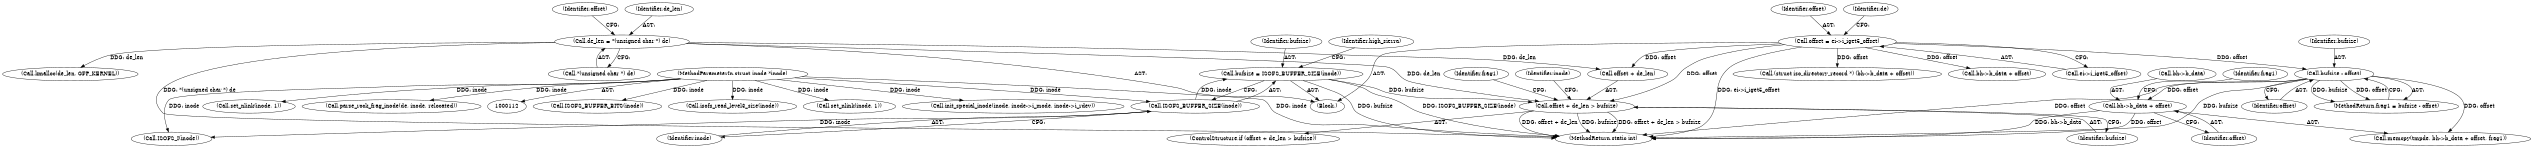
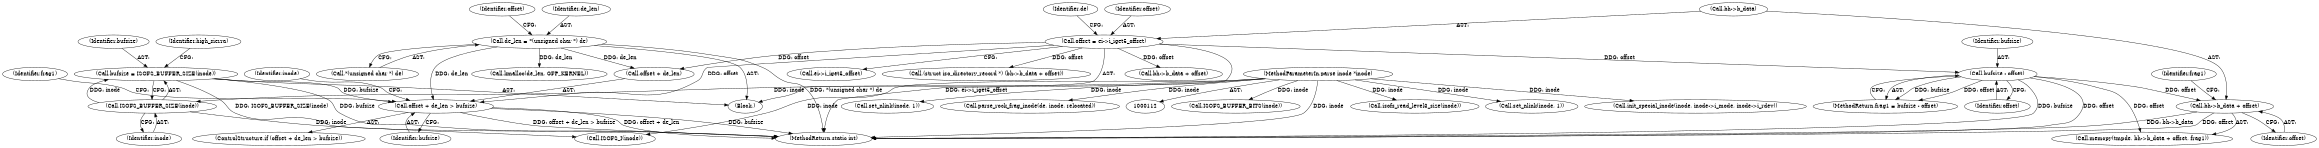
edge "(Call,ei->i_iget5_offset)" -> "(Call,offset = ei->i_iget5_offset)": now "(Call,bh->b_data)" -> "(Call,offset = ei->i_iget5_offset)"
node "(MethodParameterIn,struct inode *inode)": label "(MethodParameterIn,struct inode *inode)" -> "(MethodParameterIn,parse inode *inode)"
